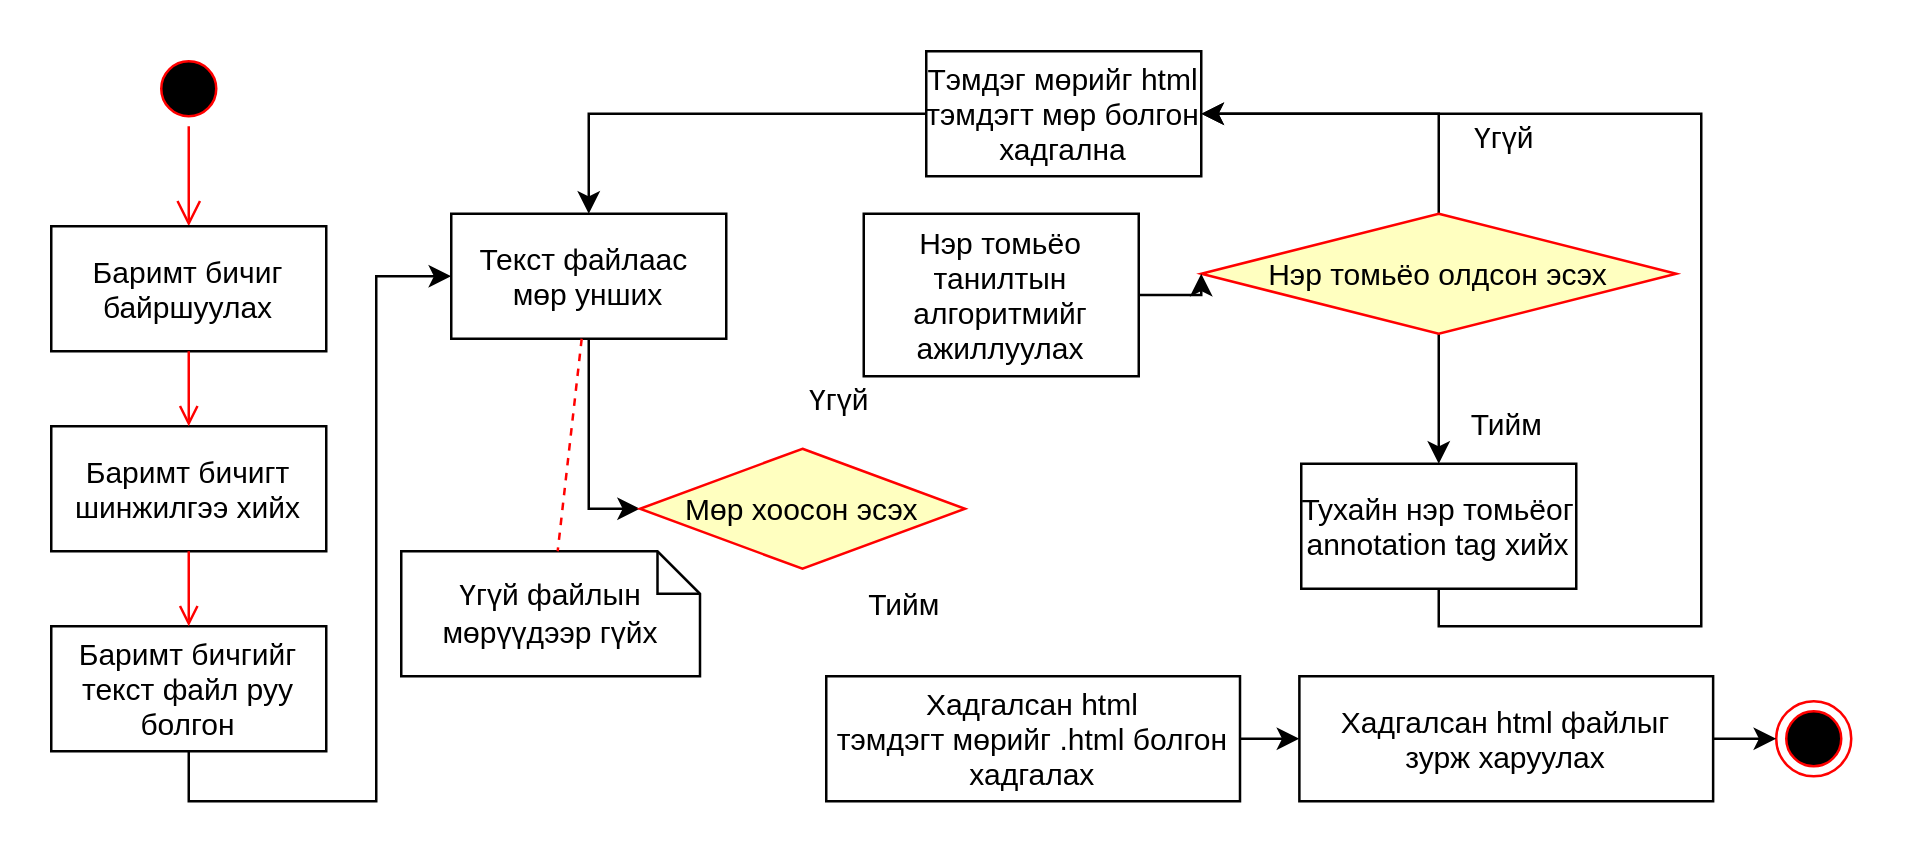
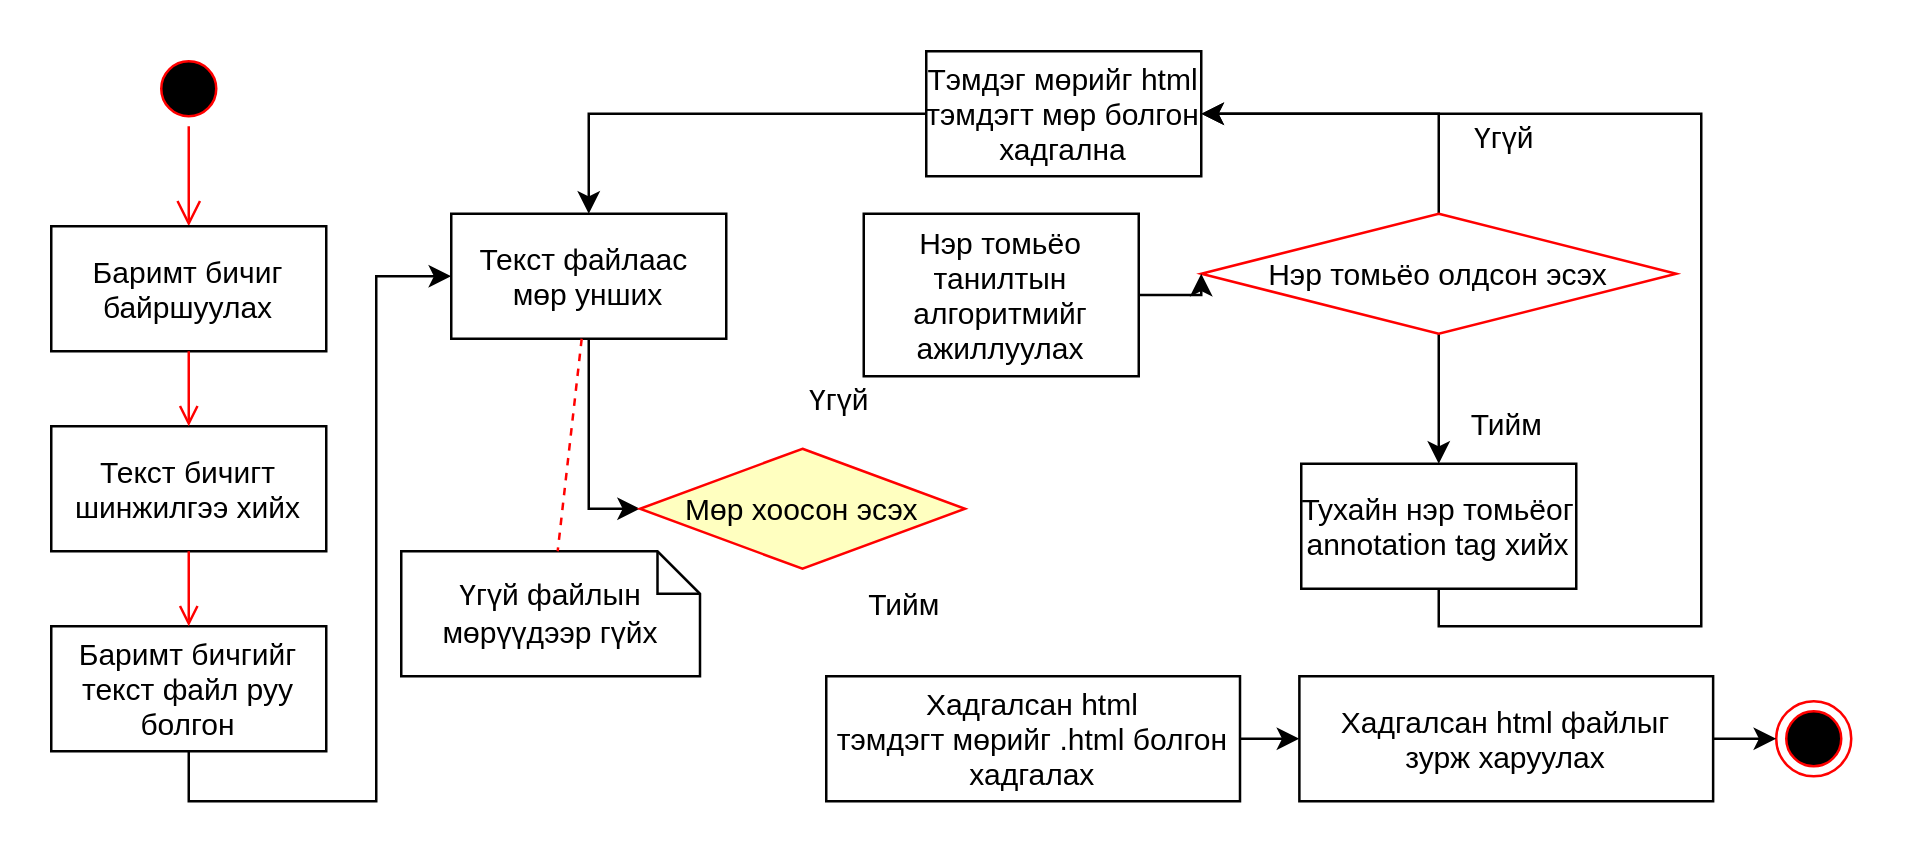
node "Нэр томьёо олдсон эсэх": fillcolor #ffffc0 -> #ffffff
node "Баримт бичигт шинжилгээ хийх": label "Баримт бичигт шинжилгээ хийх" -> "Текст бичигт шинжилгээ хийх"
